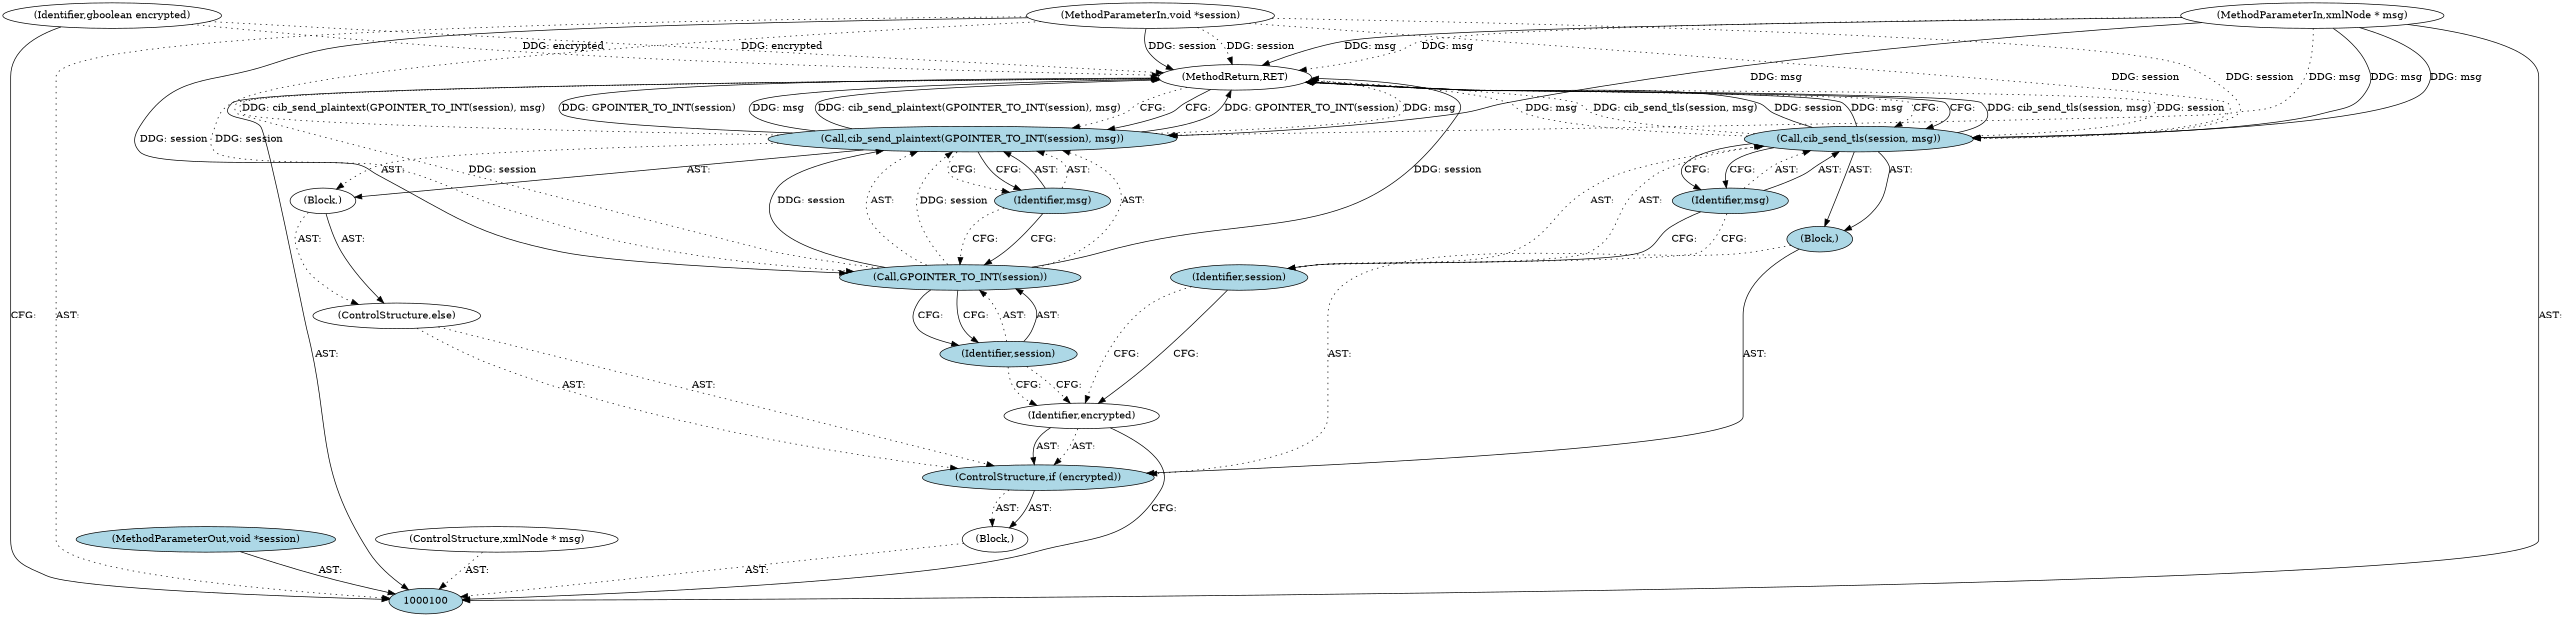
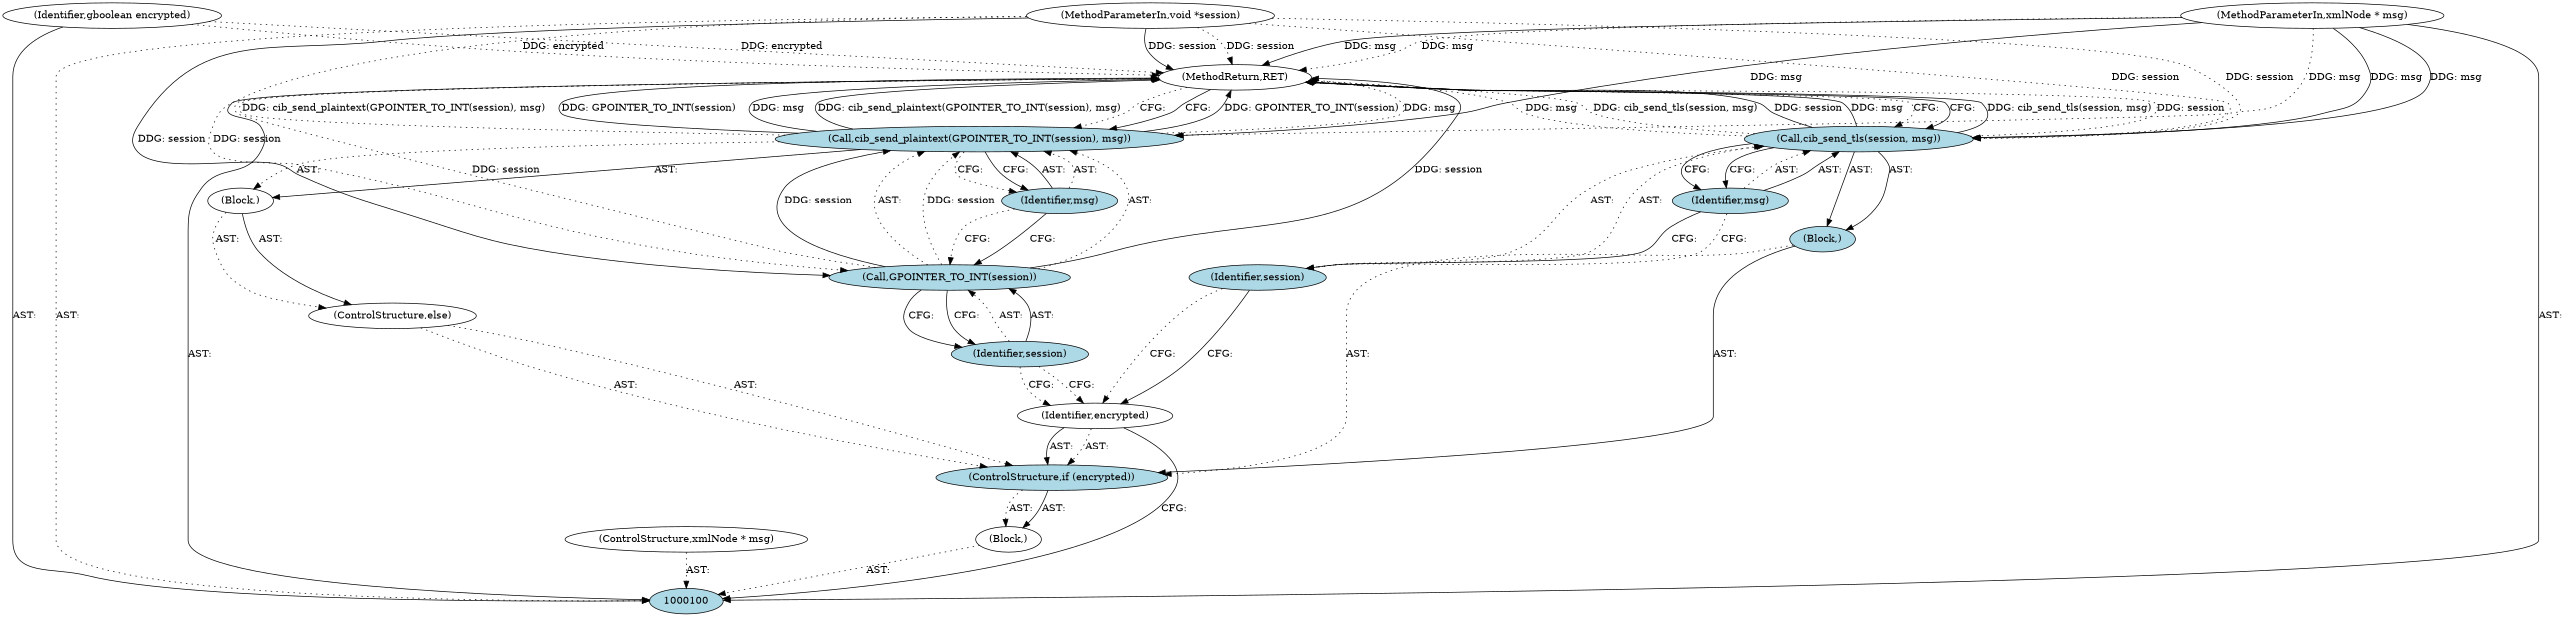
edge "(Identifier,gboolean encrypted)" -> "1000100": label "CFG: " -> "AST: "
node "(MethodParameterOut,void *session)": removed
